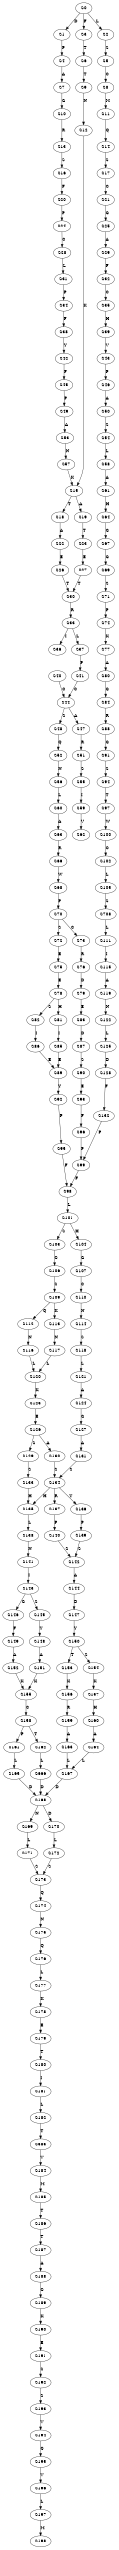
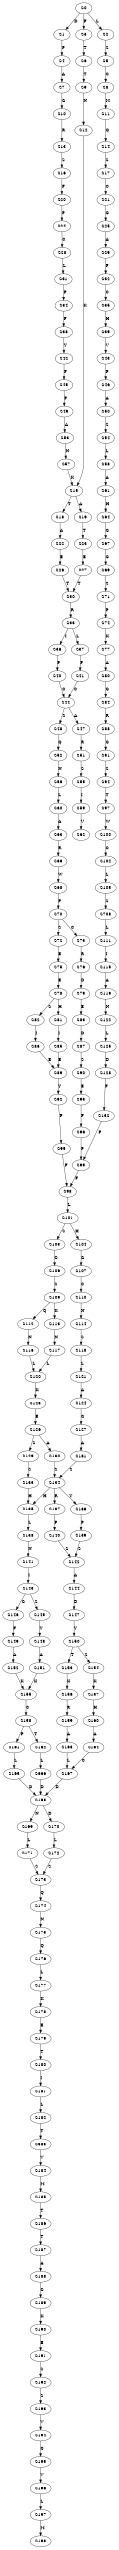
edge "S36" -> "S40": added, label "P"
edge "S164" -> "S167": label "L" -> "C"
